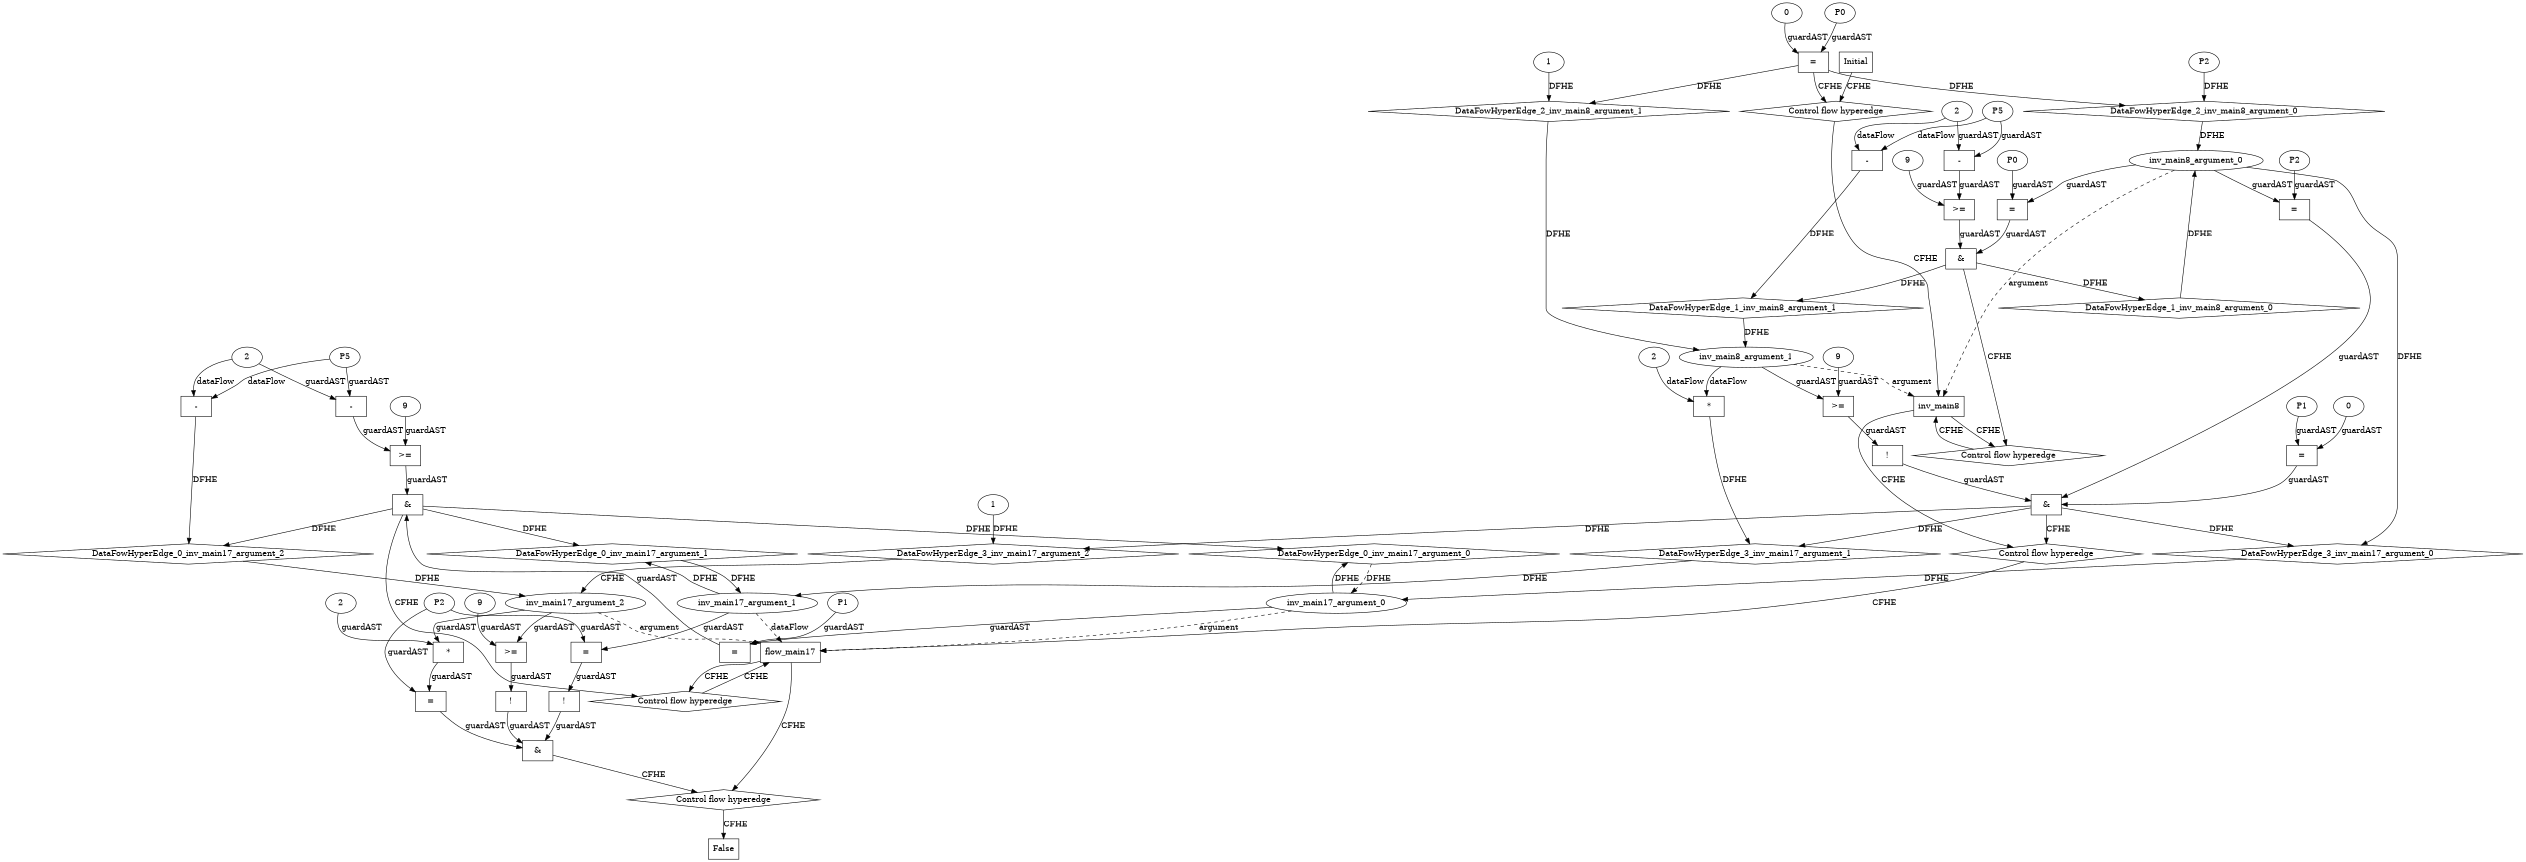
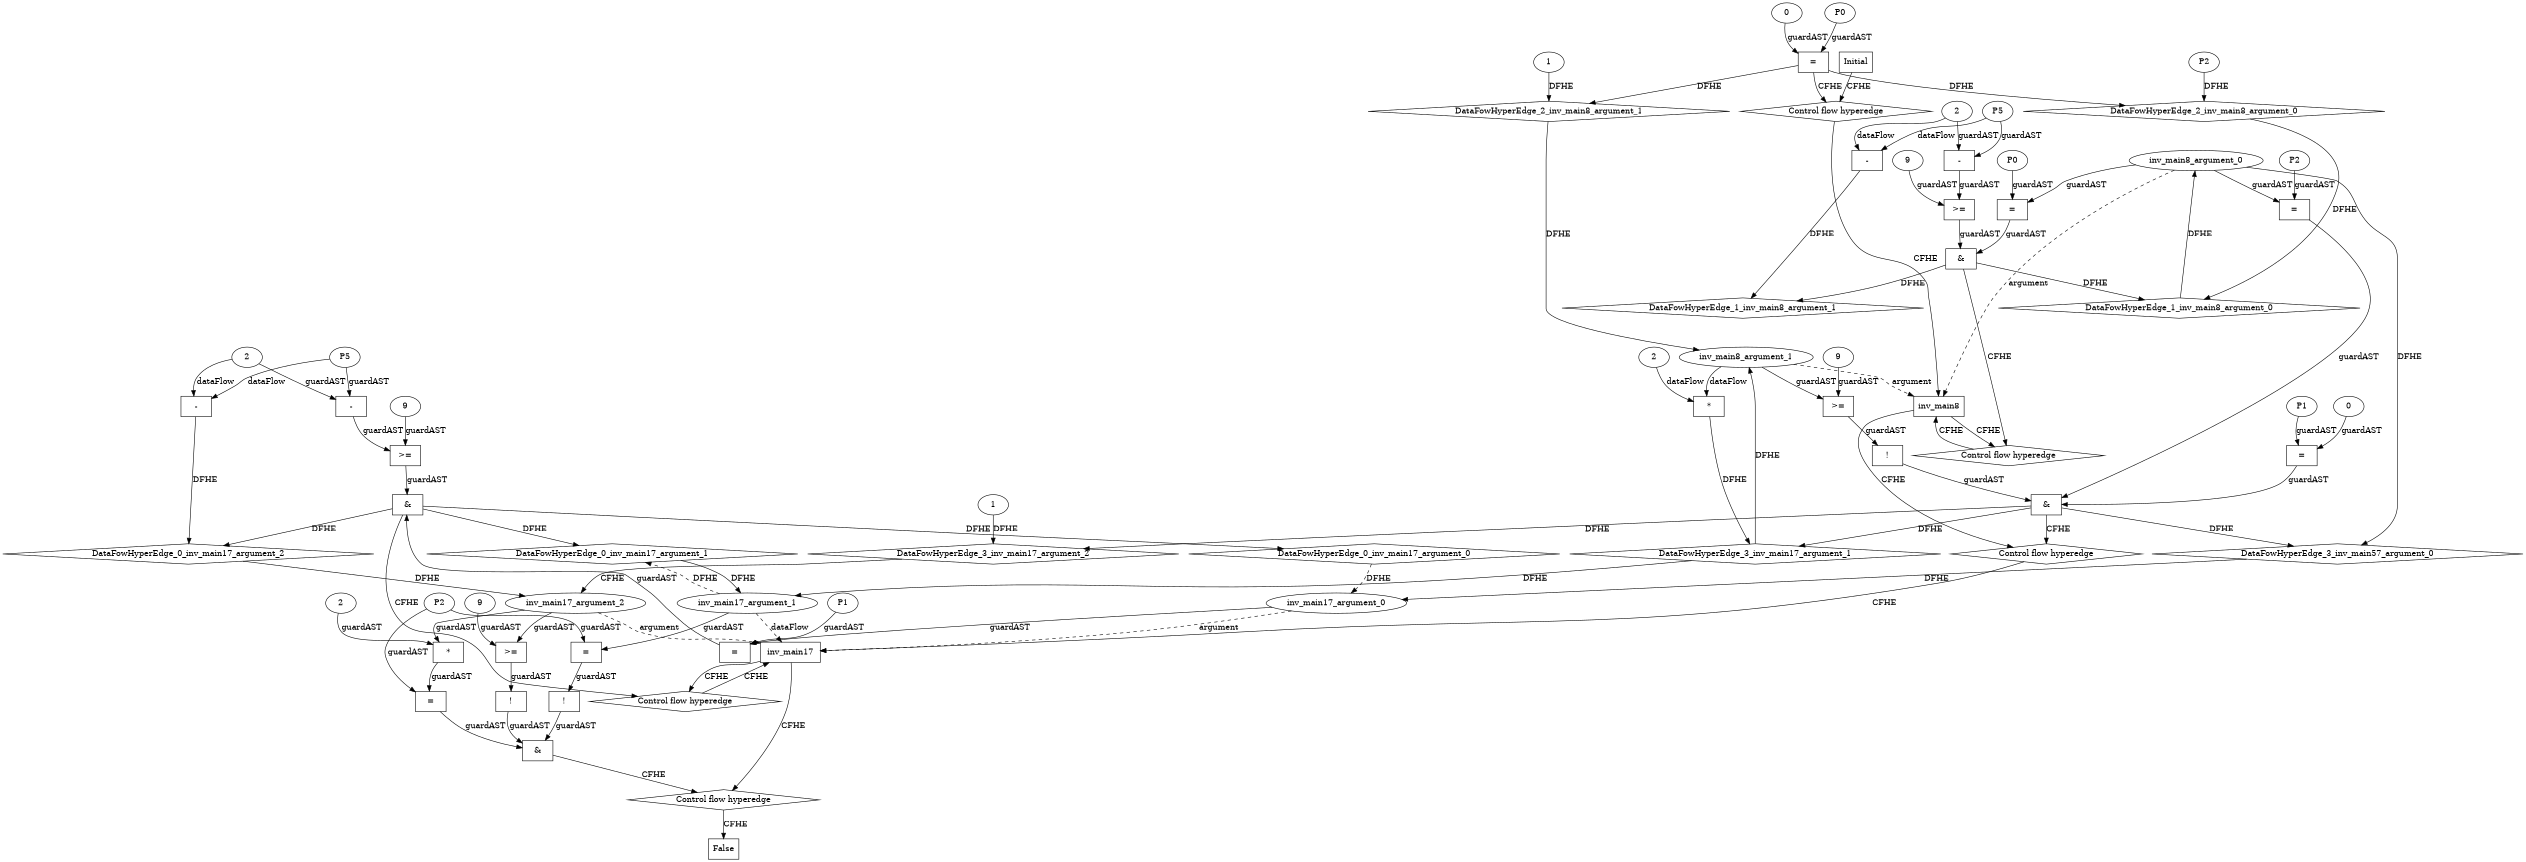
edge "DataFowHyperEdge_2_inv_main8_argument_0" -> "inv_main8_argument_0": now "DataFowHyperEdge_2_inv_main8_argument_0" -> "DataFowHyperEdge_1_inv_main8_argument_0"
edge "DataFowHyperEdge_1_inv_main8_argument_1" -> "inv_main8_argument_1": now "DataFowHyperEdge_3_inv_main17_argument_1" -> "inv_main8_argument_1"
node "DataFowHyperEdge_3_inv_main17_argument_0": label "DataFowHyperEdge_3_inv_main17_argument_0" -> "DataFowHyperEdge_3_inv_main57_argument_0"
edge "inv_main17_argument_1" -> "DataFowHyperEdge_0_inv_main17_argument_1": style solid -> dashed
edge "inv_main17_argument_0" -> "DataFowHyperEdge_0_inv_main17_argument_0": removed, label "DFHE"
node "flow_main17": label "flow_main17" -> "inv_main17"
